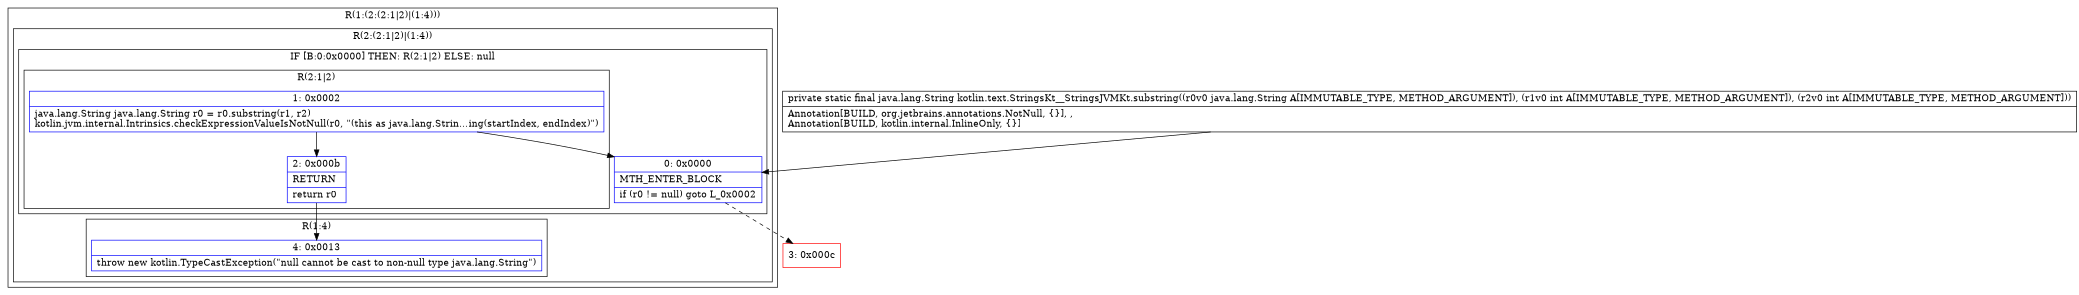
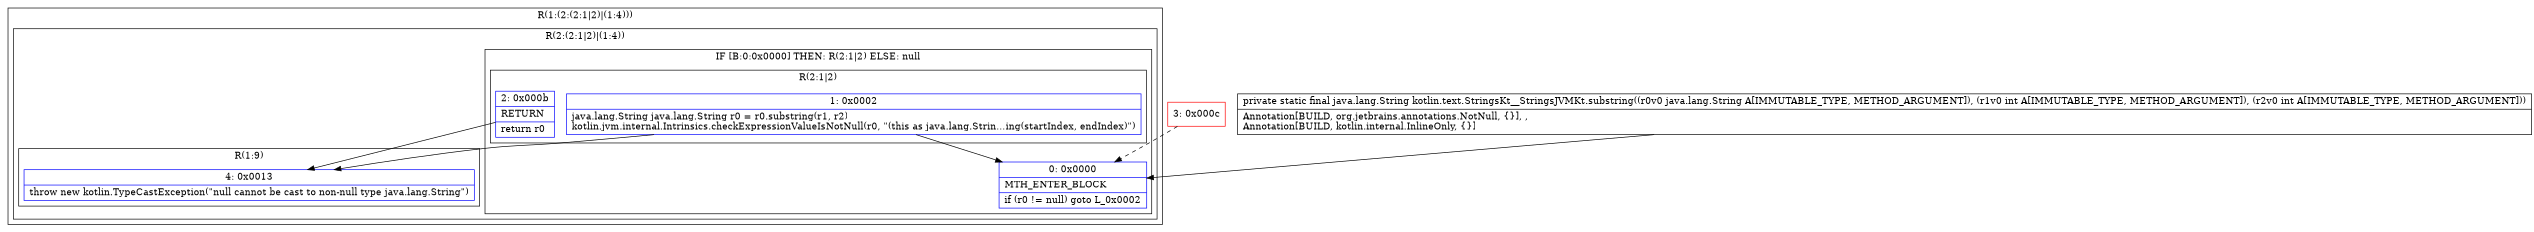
edge "1: 0x0002" -> "2: 0x000b": now "1: 0x0002" -> "4: 0x0013"
edge "0: 0x0000" -> "3: 0x000c": reversed
cluster "R(1:4)": label "R(1:4)" -> "R(1:9)"
